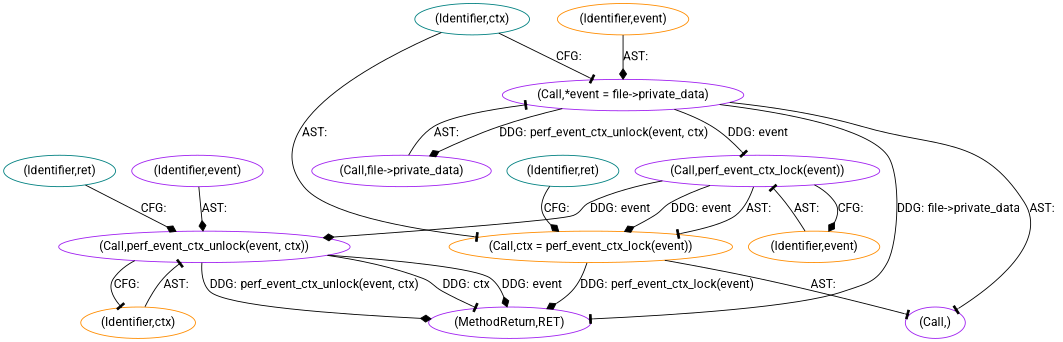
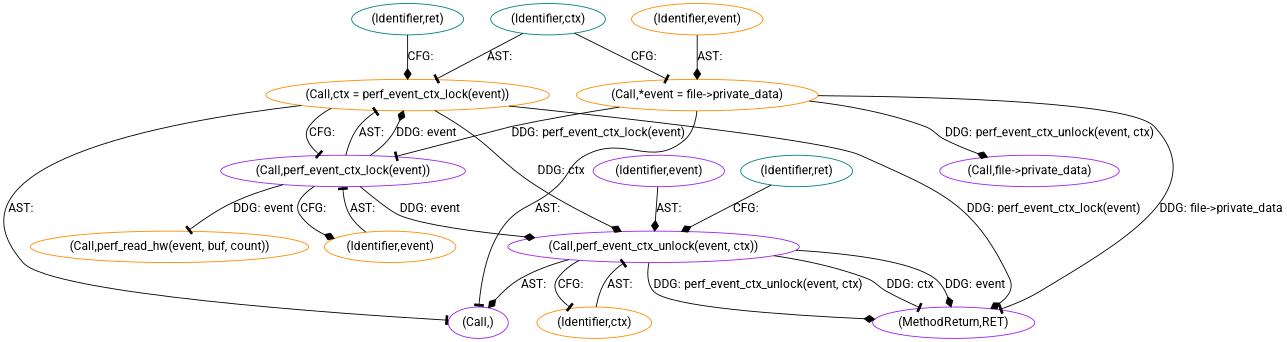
node "(Call,*event = file->private_data)": color purple -> darkorange
edge "(Call,file->private_data)" -> "(Call,*event = file->private_data)": removed, label "AST:"
edge "(Call,ctx = perf_event_ctx_lock(event))" -> "(Call,perf_event_ctx_lock(event))": added, label "CFG:"
edge "(Call,*event = file->private_data)" -> "(Call,perf_event_ctx_lock(event))": label "DDG: event" -> "DDG: perf_event_ctx_lock(event)"
edge "(Call,ctx = perf_event_ctx_lock(event))" -> "(Call,perf_event_ctx_unlock(event, ctx))": added, label "DDG: ctx"
node "(Call,perf_read_hw(event, buf, count))": added
edge "(Call,perf_event_ctx_unlock(event, ctx))" -> "(Call,)": added, label "AST:"
